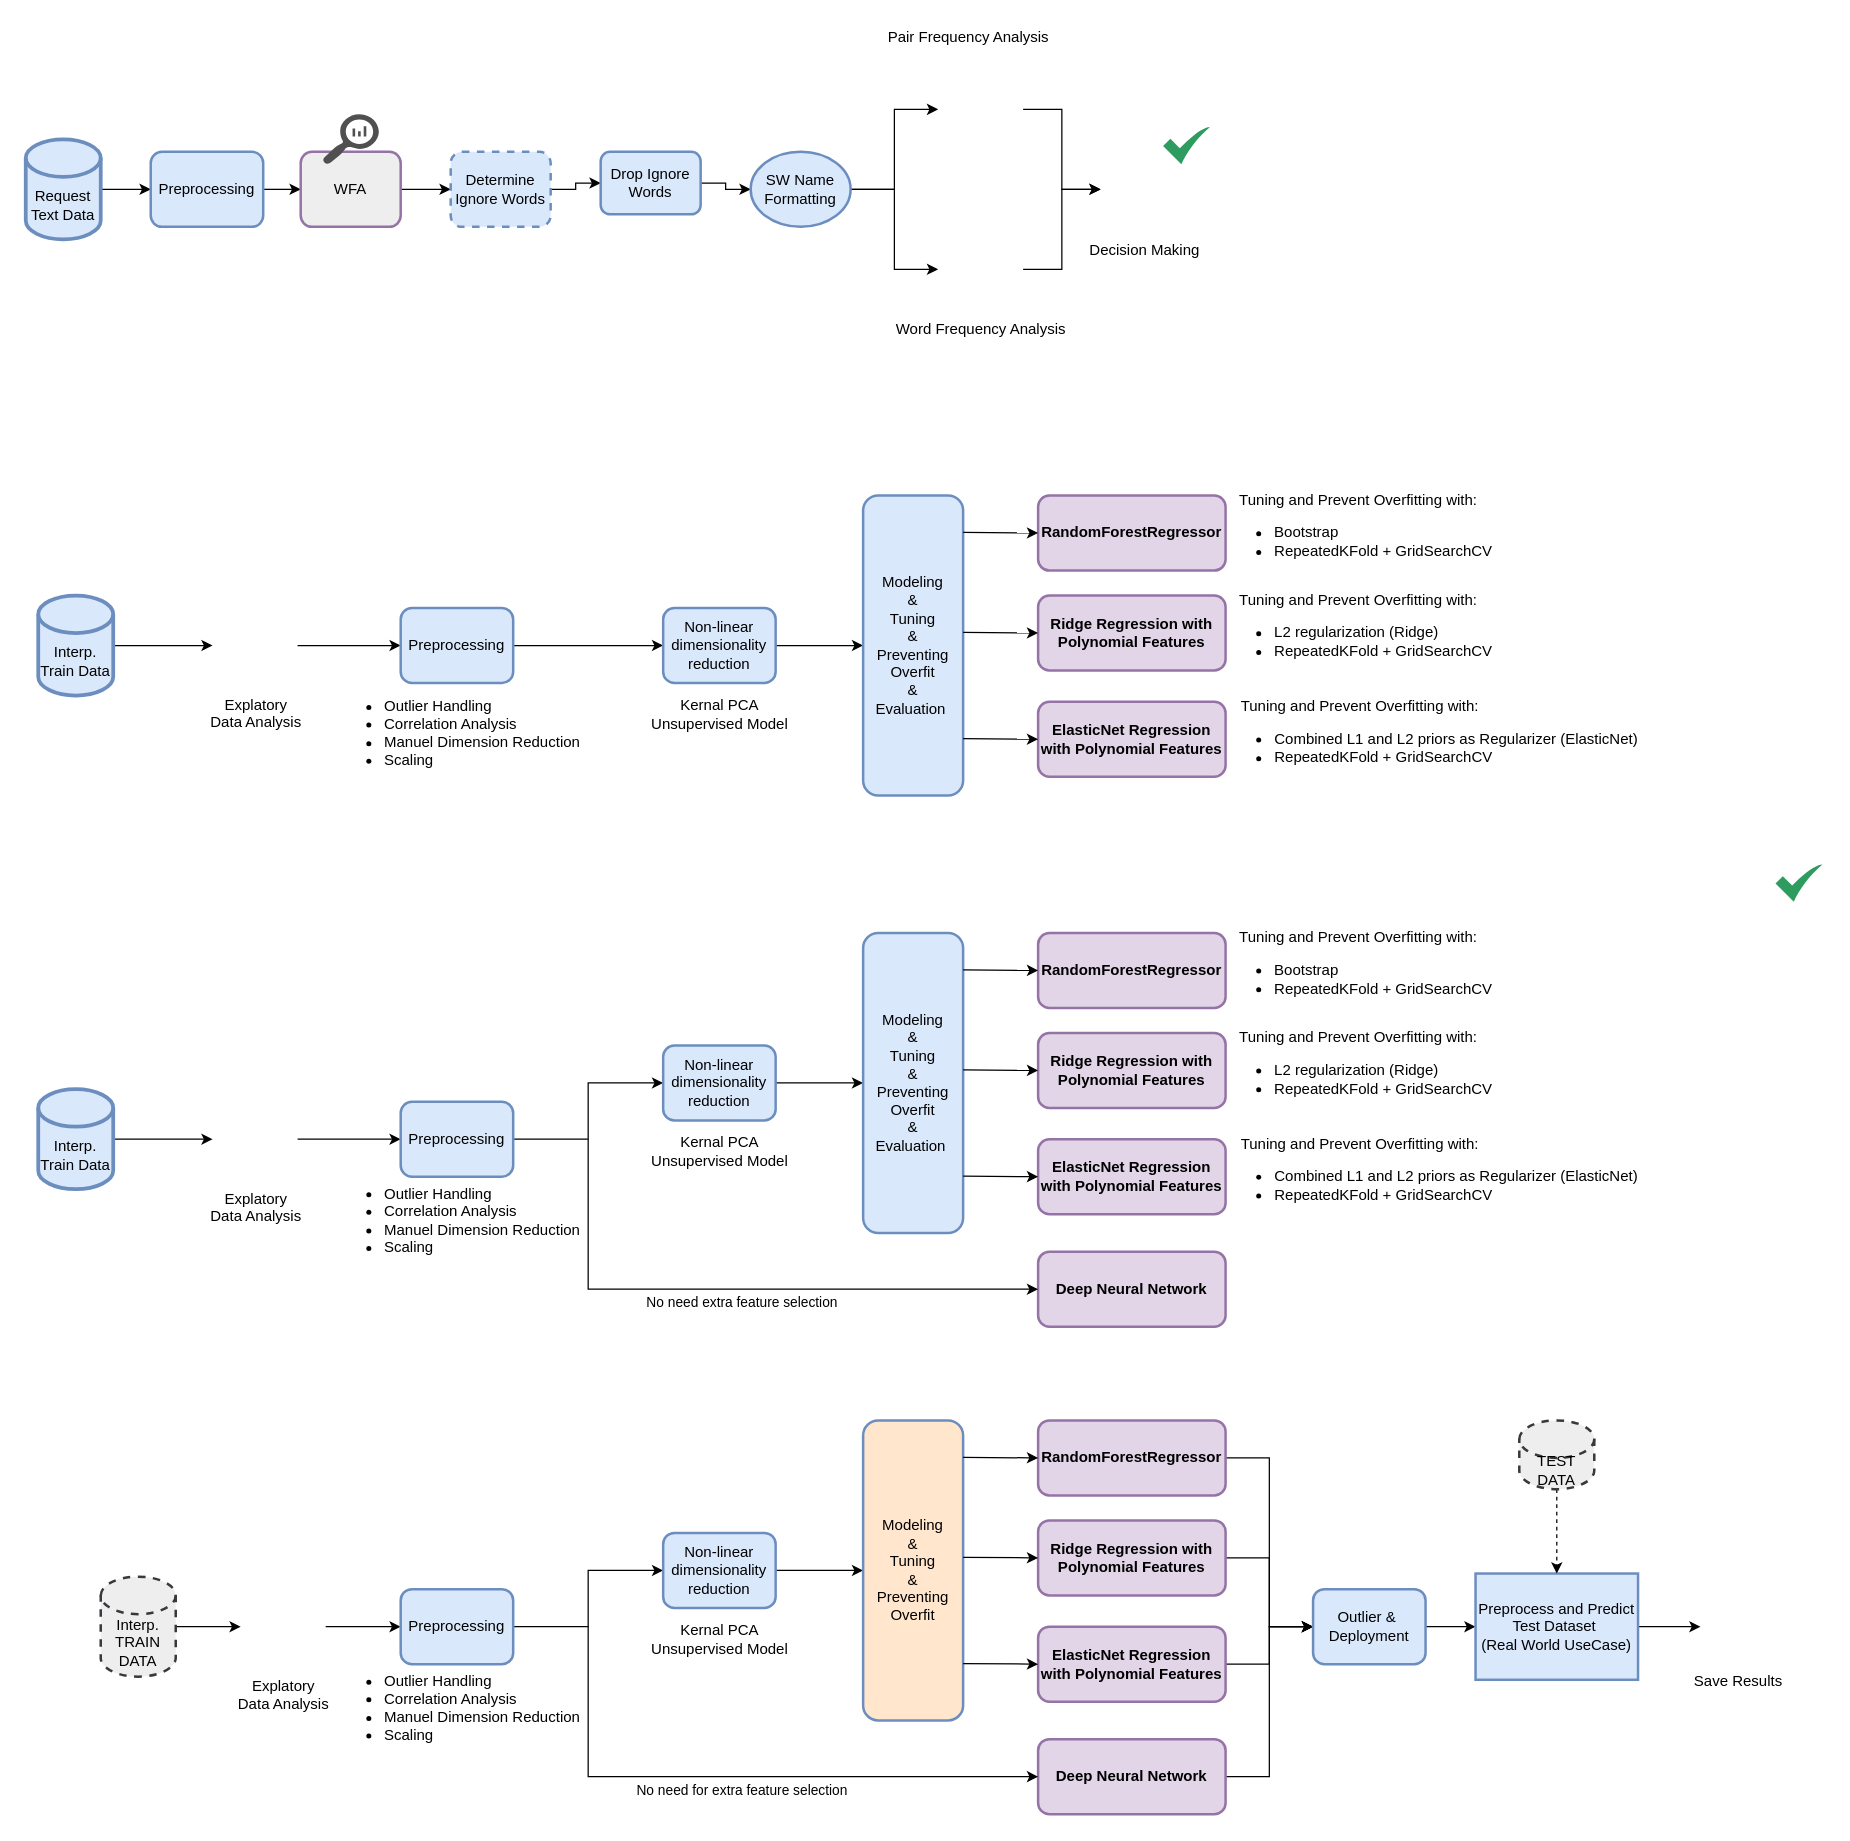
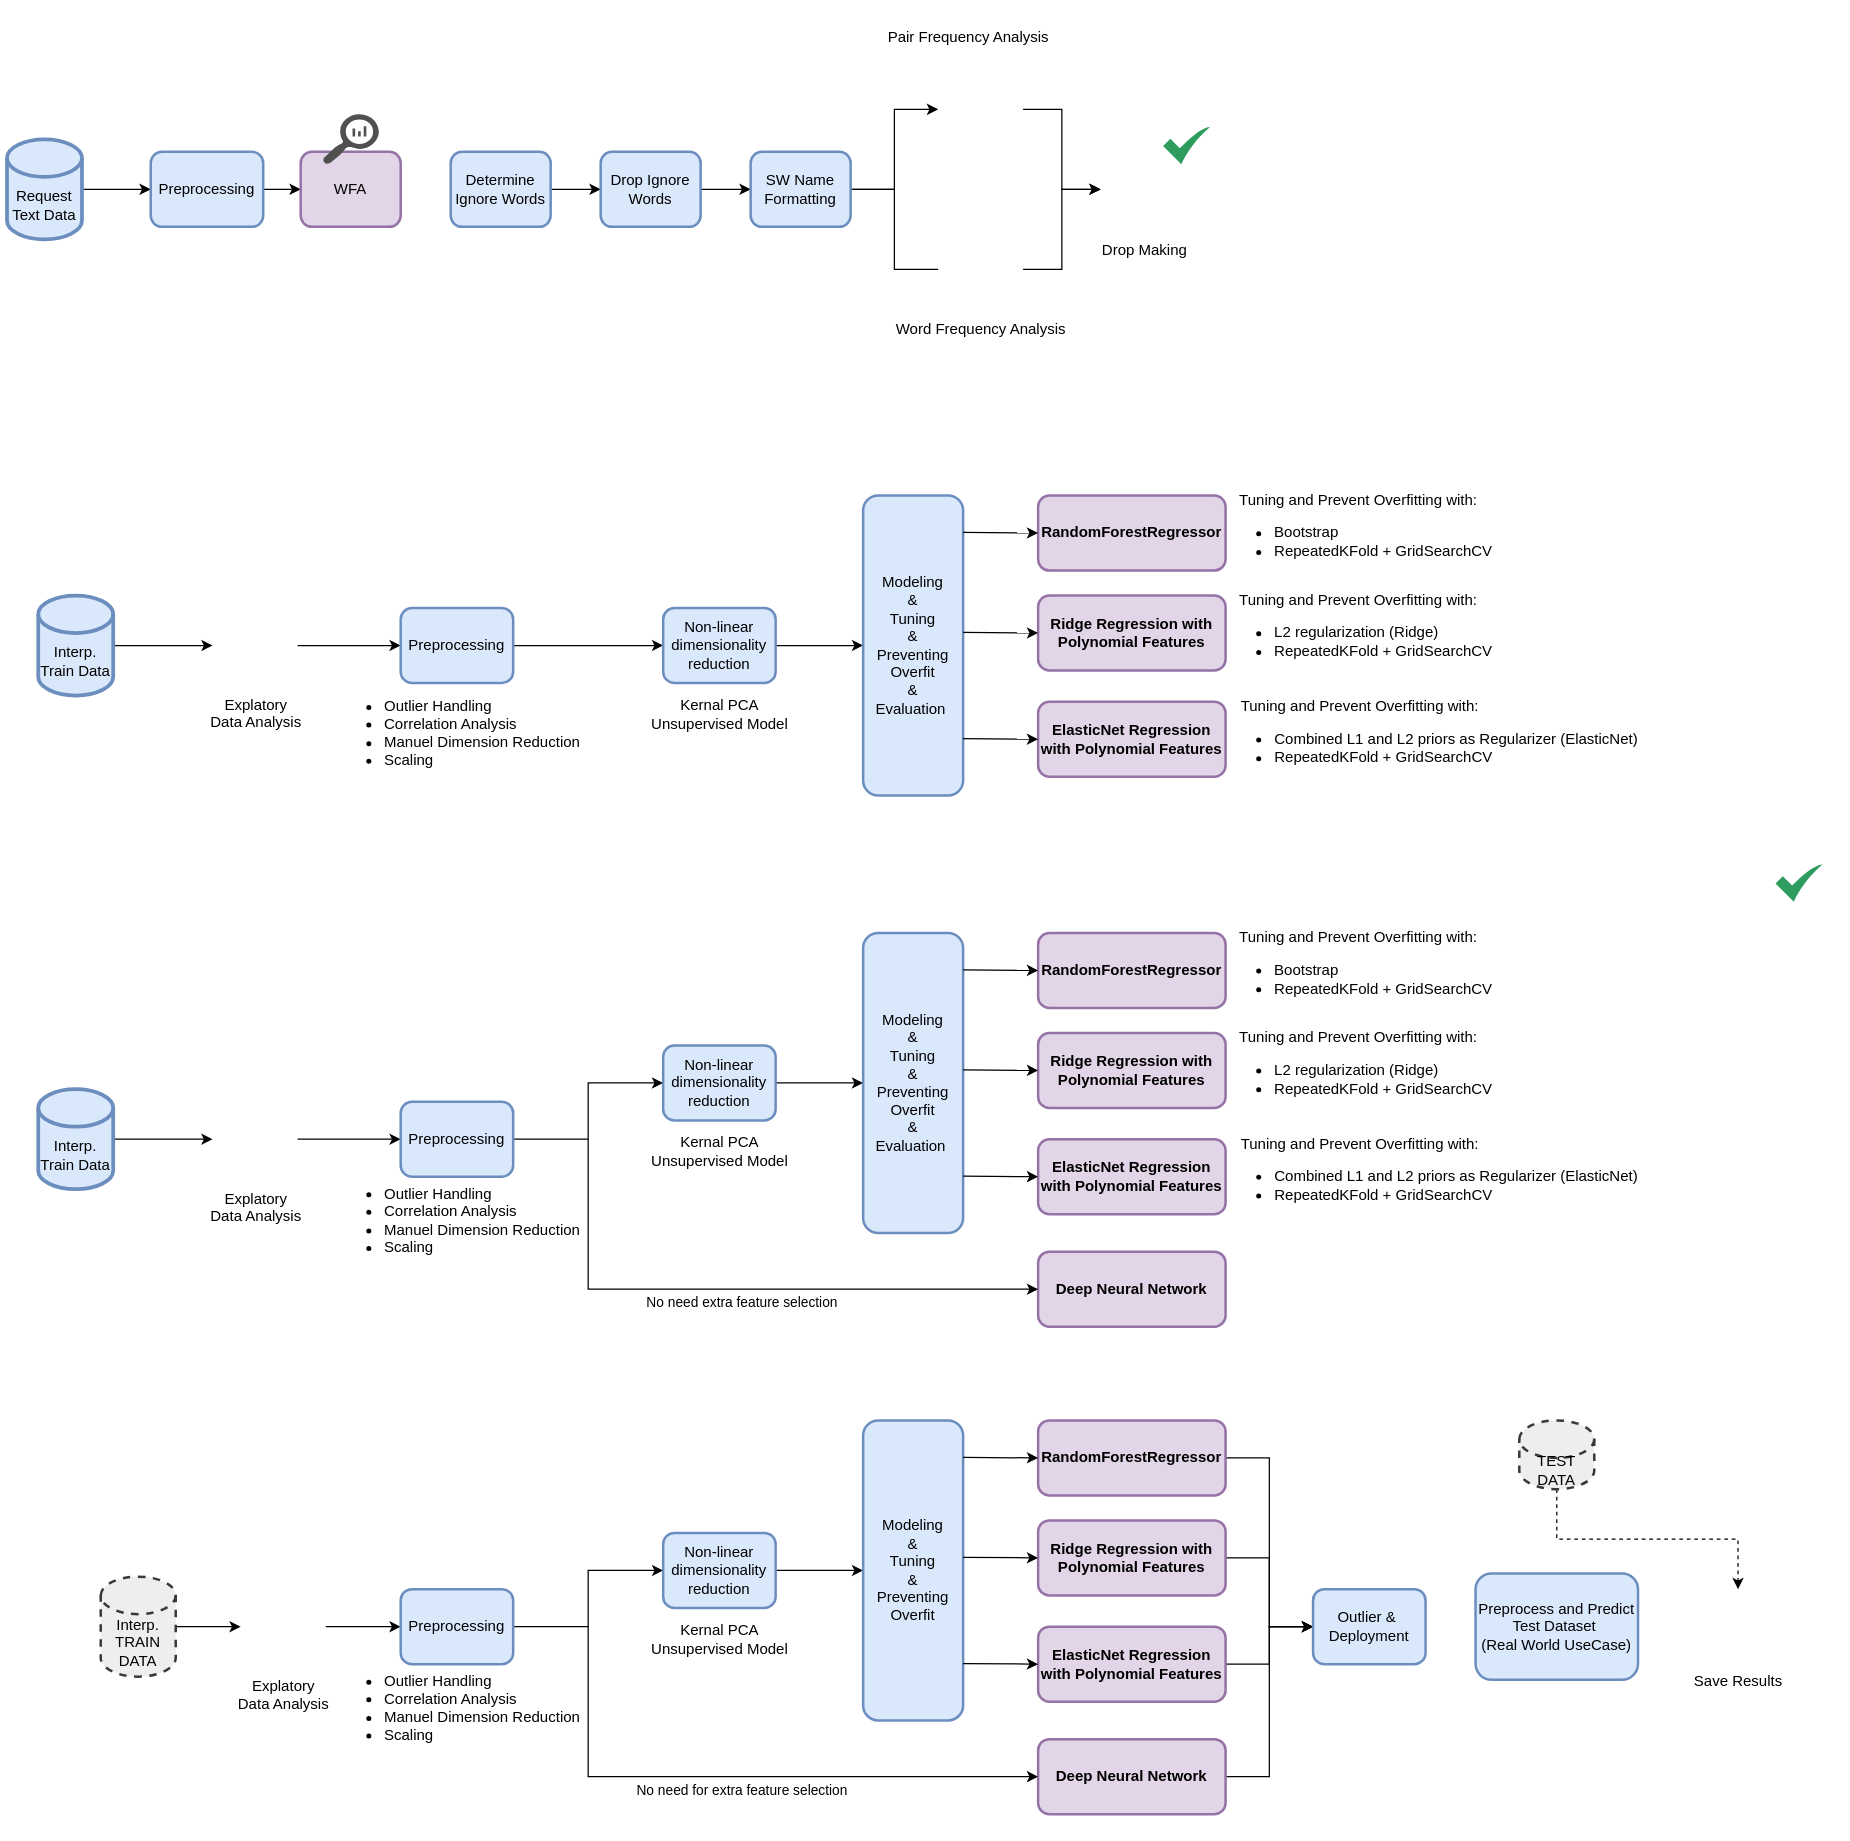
node "Drop Ignore Words": size 100x63 -> 100x75
node "Request Text Data": moved (63, 189) -> (44, 189)
node "WFA": fillcolor #eeeeee -> #e1d5e7
edge "WFA" -> "Determine Ignore Words": removed
node "Determine Ignore Words": style dashed -> solid
node "SW Name Formatting": shape ellipse -> rounded rectangle
node "Decision Making": label "Decision Making" -> "Drop Making"
edge "SW Name Formatting" -> "Word Frequency Analysis": arrowhead classic -> none
edge "TEST DATA" -> "Preprocess and Predict Test Dataset (Real World UseCase)": now "TEST DATA" -> "Save Results"
node "Modeling & Tuning & Preventing Overfit": fillcolor #ffe6cc -> #dae8fc
edge "Outlier & Deployment" -> "Preprocess and Predict Test Dataset (Real World UseCase)": removed
node "Preprocess and Predict Test Dataset (Real World UseCase)": shape rectangle -> rounded rectangle
edge "Preprocess and Predict Test Dataset (Real World UseCase)" -> "Save Results": removed
